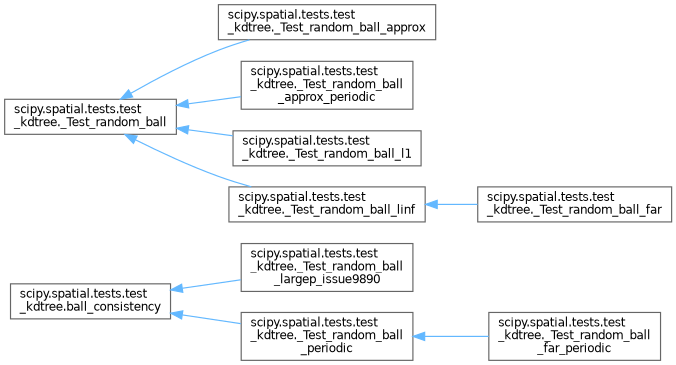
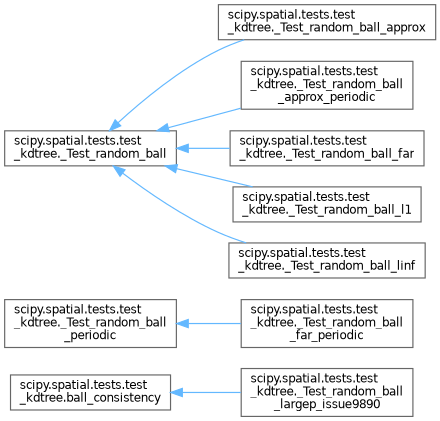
edge "scipy.spatial.tests.test _kdtree._Test_random_ball_far" -> "scipy.spatial.tests.test _kdtree._Test_random_ball_linf": now "scipy.spatial.tests.test _kdtree._Test_random_ball_far" -> "scipy.spatial.tests.test _kdtree._Test_random_ball"
edge "scipy.spatial.tests.test _kdtree._Test_random_ball _periodic" -> "scipy.spatial.tests.test _kdtree.ball_consistency": removed
